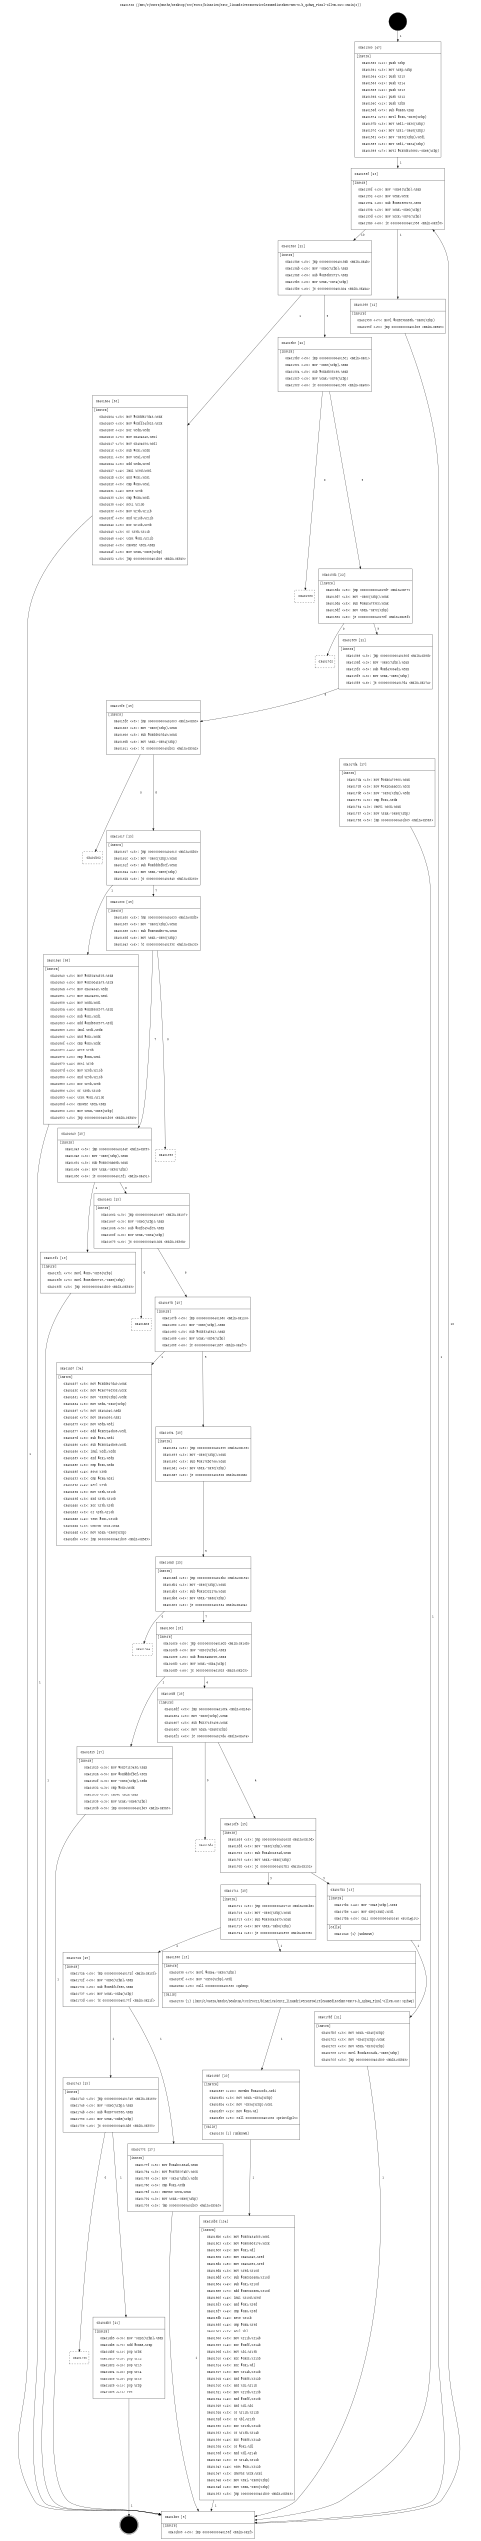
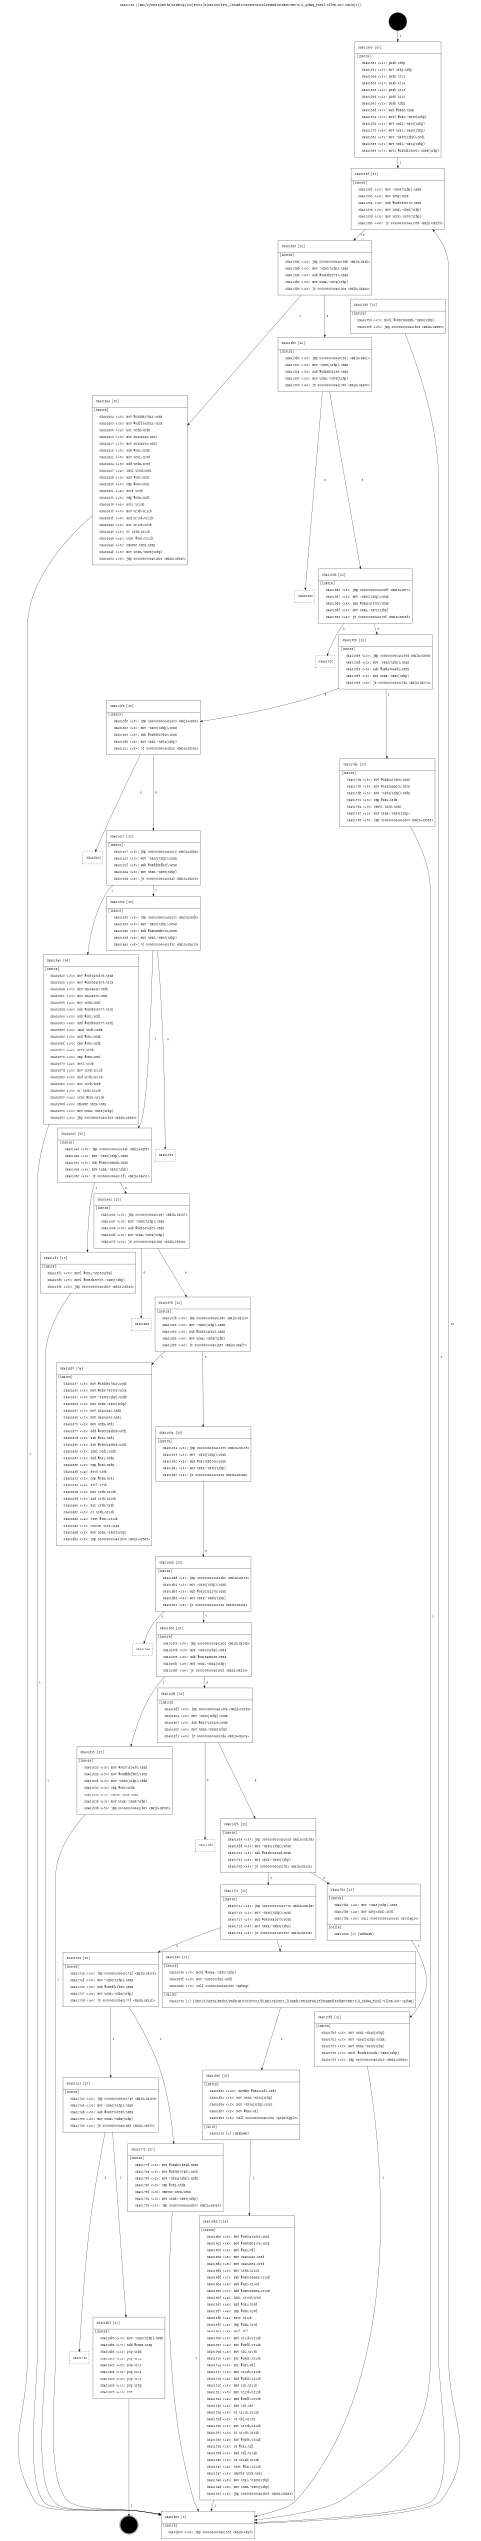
edge "0x40158f [23]" -> "0x401958 [12]": removed, label "1"
edge "0x4015e8 [22]" -> "0x4017d4 [27]": added, label "1"
